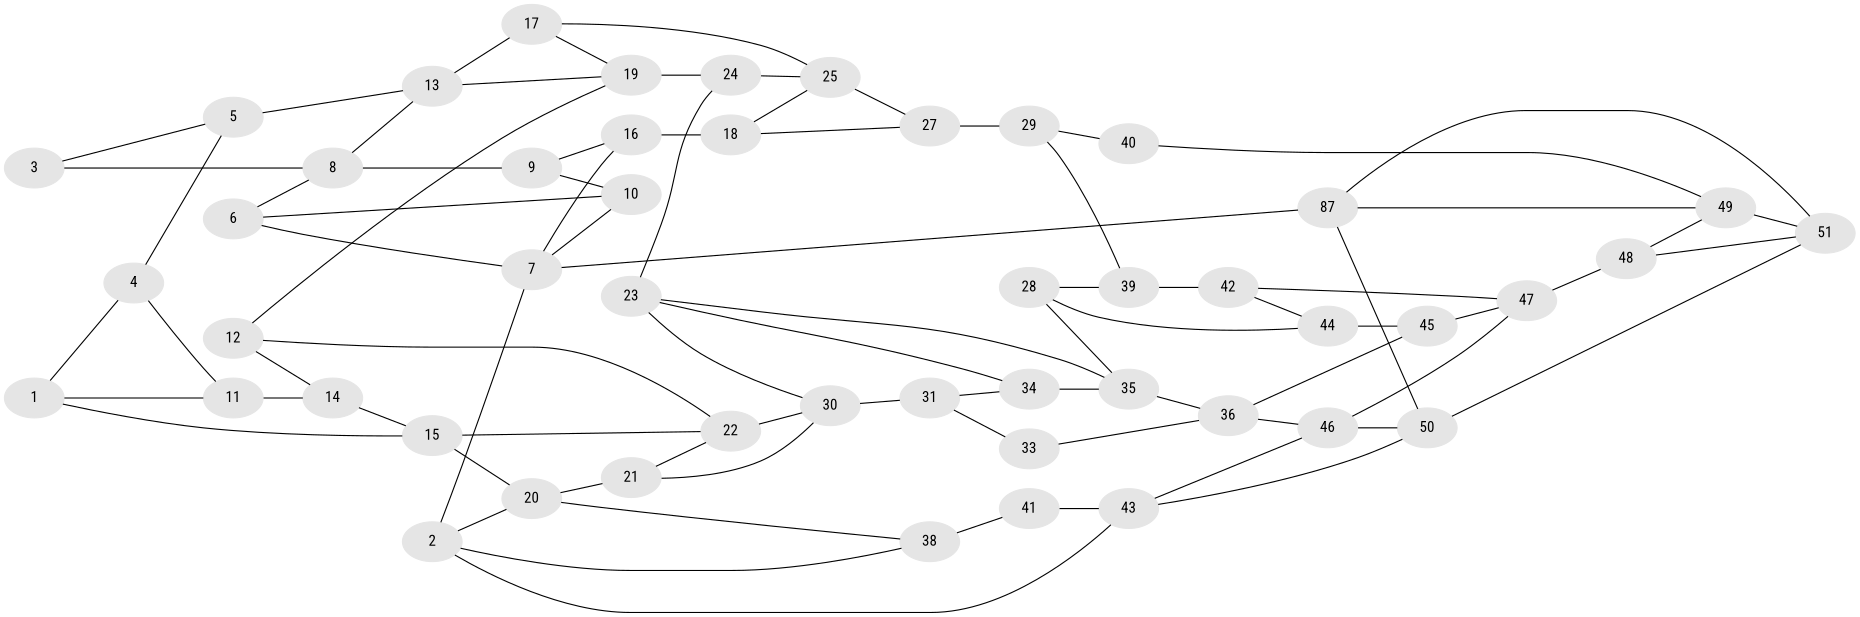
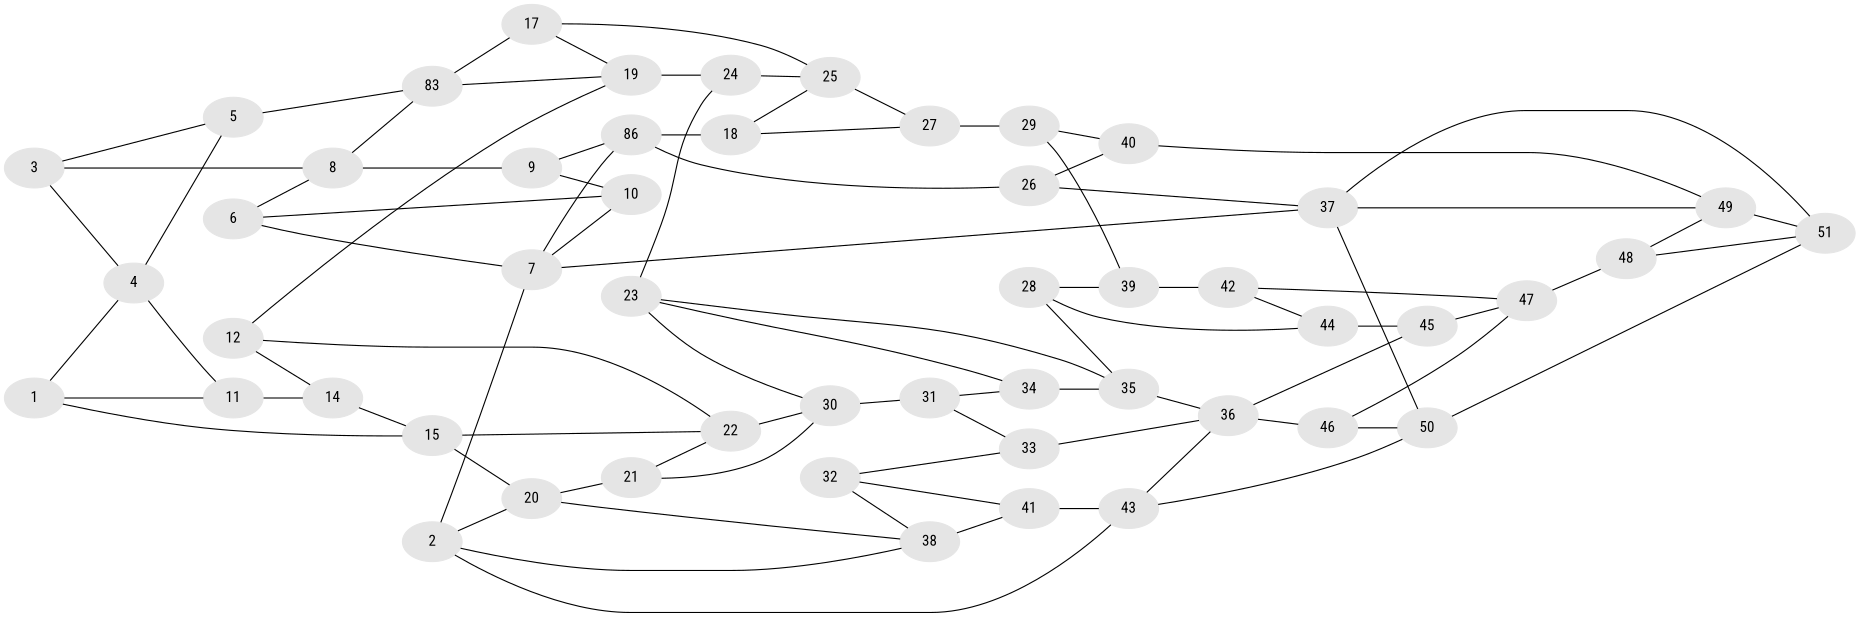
node "13": label "13" -> "83"
node "16": label "16" -> "86"
node "26": added
node "87": label "87" -> "37"
edge "3" -- "4": added
edge "46" -- "43": now "36" -- "43"
node "32": added
